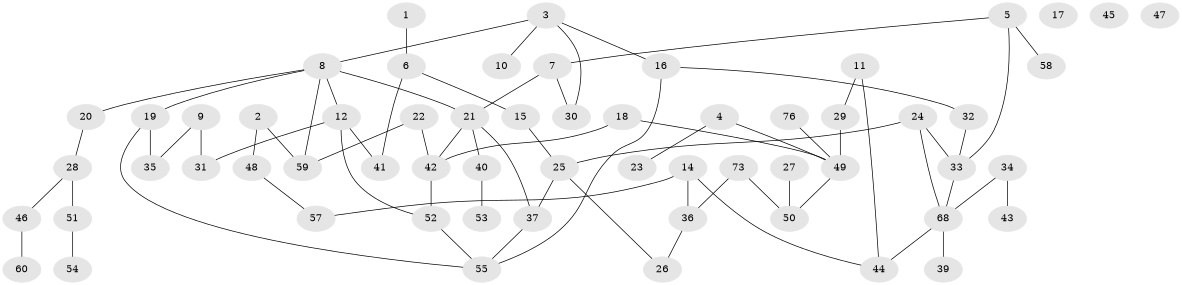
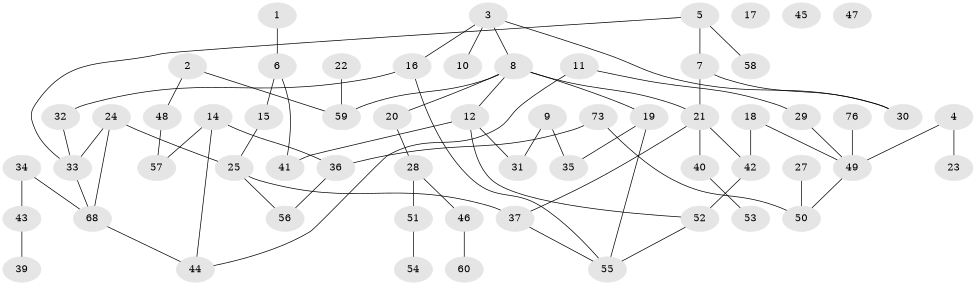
edge "22" -- "42": removed
edge "68" -- "39": now "43" -- "39"
node "26": label "26" -> "56"
